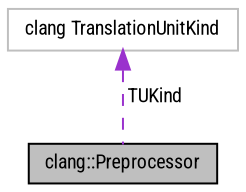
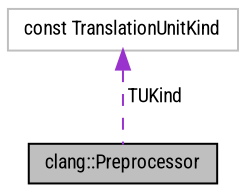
node "clang TranslationUnitKind": label "clang TranslationUnitKind" -> "const TranslationUnitKind"
